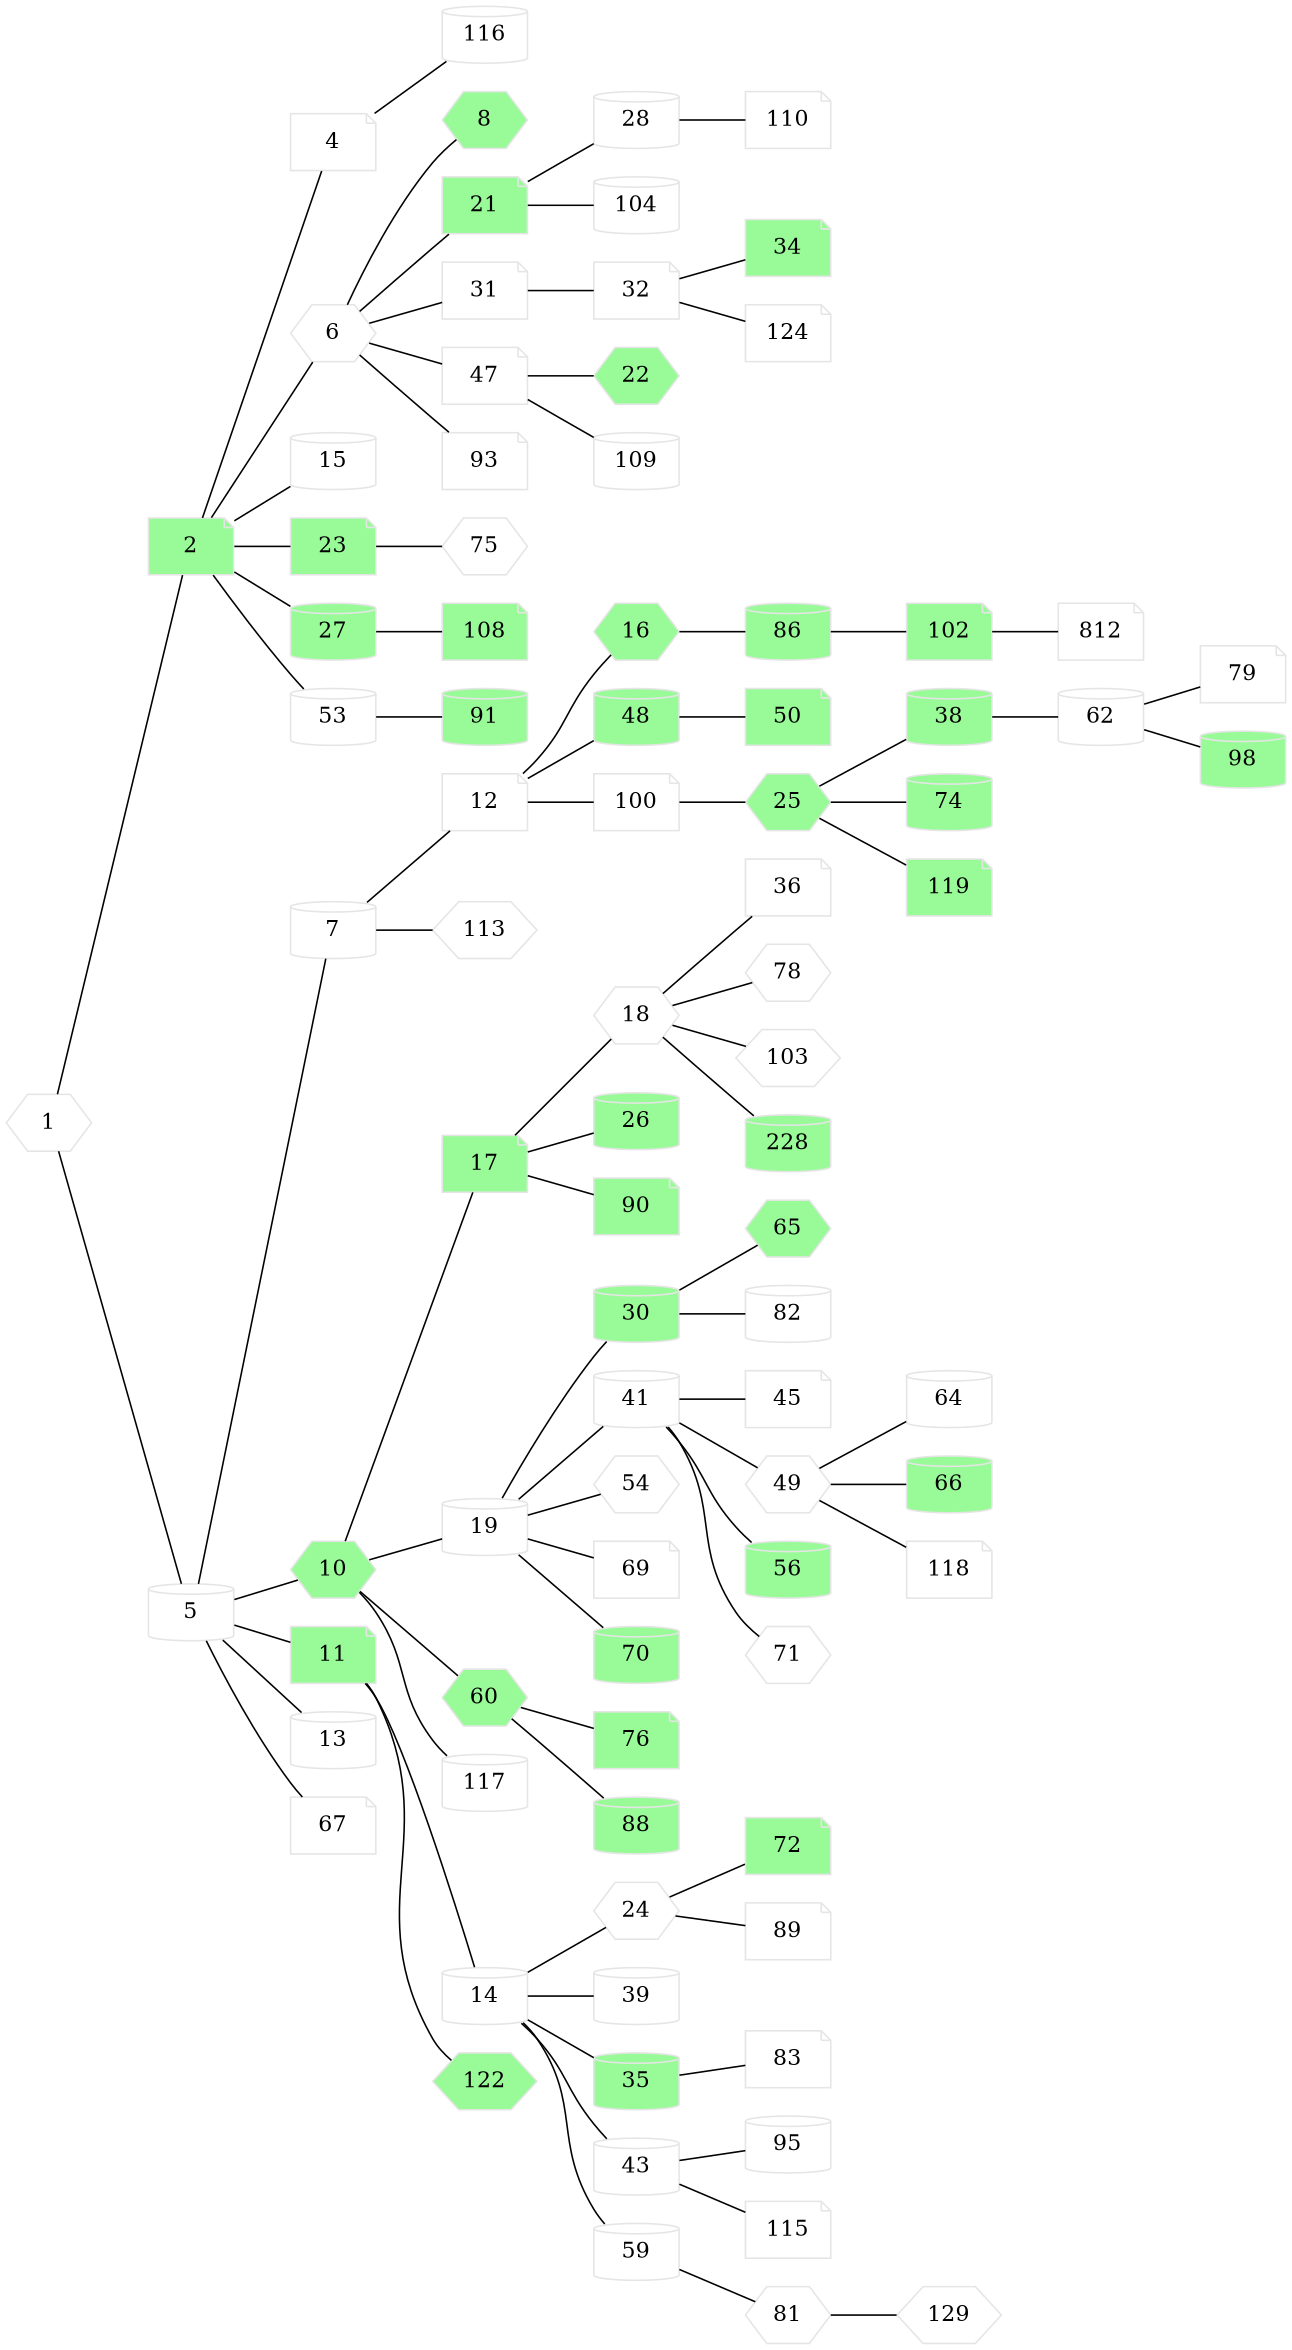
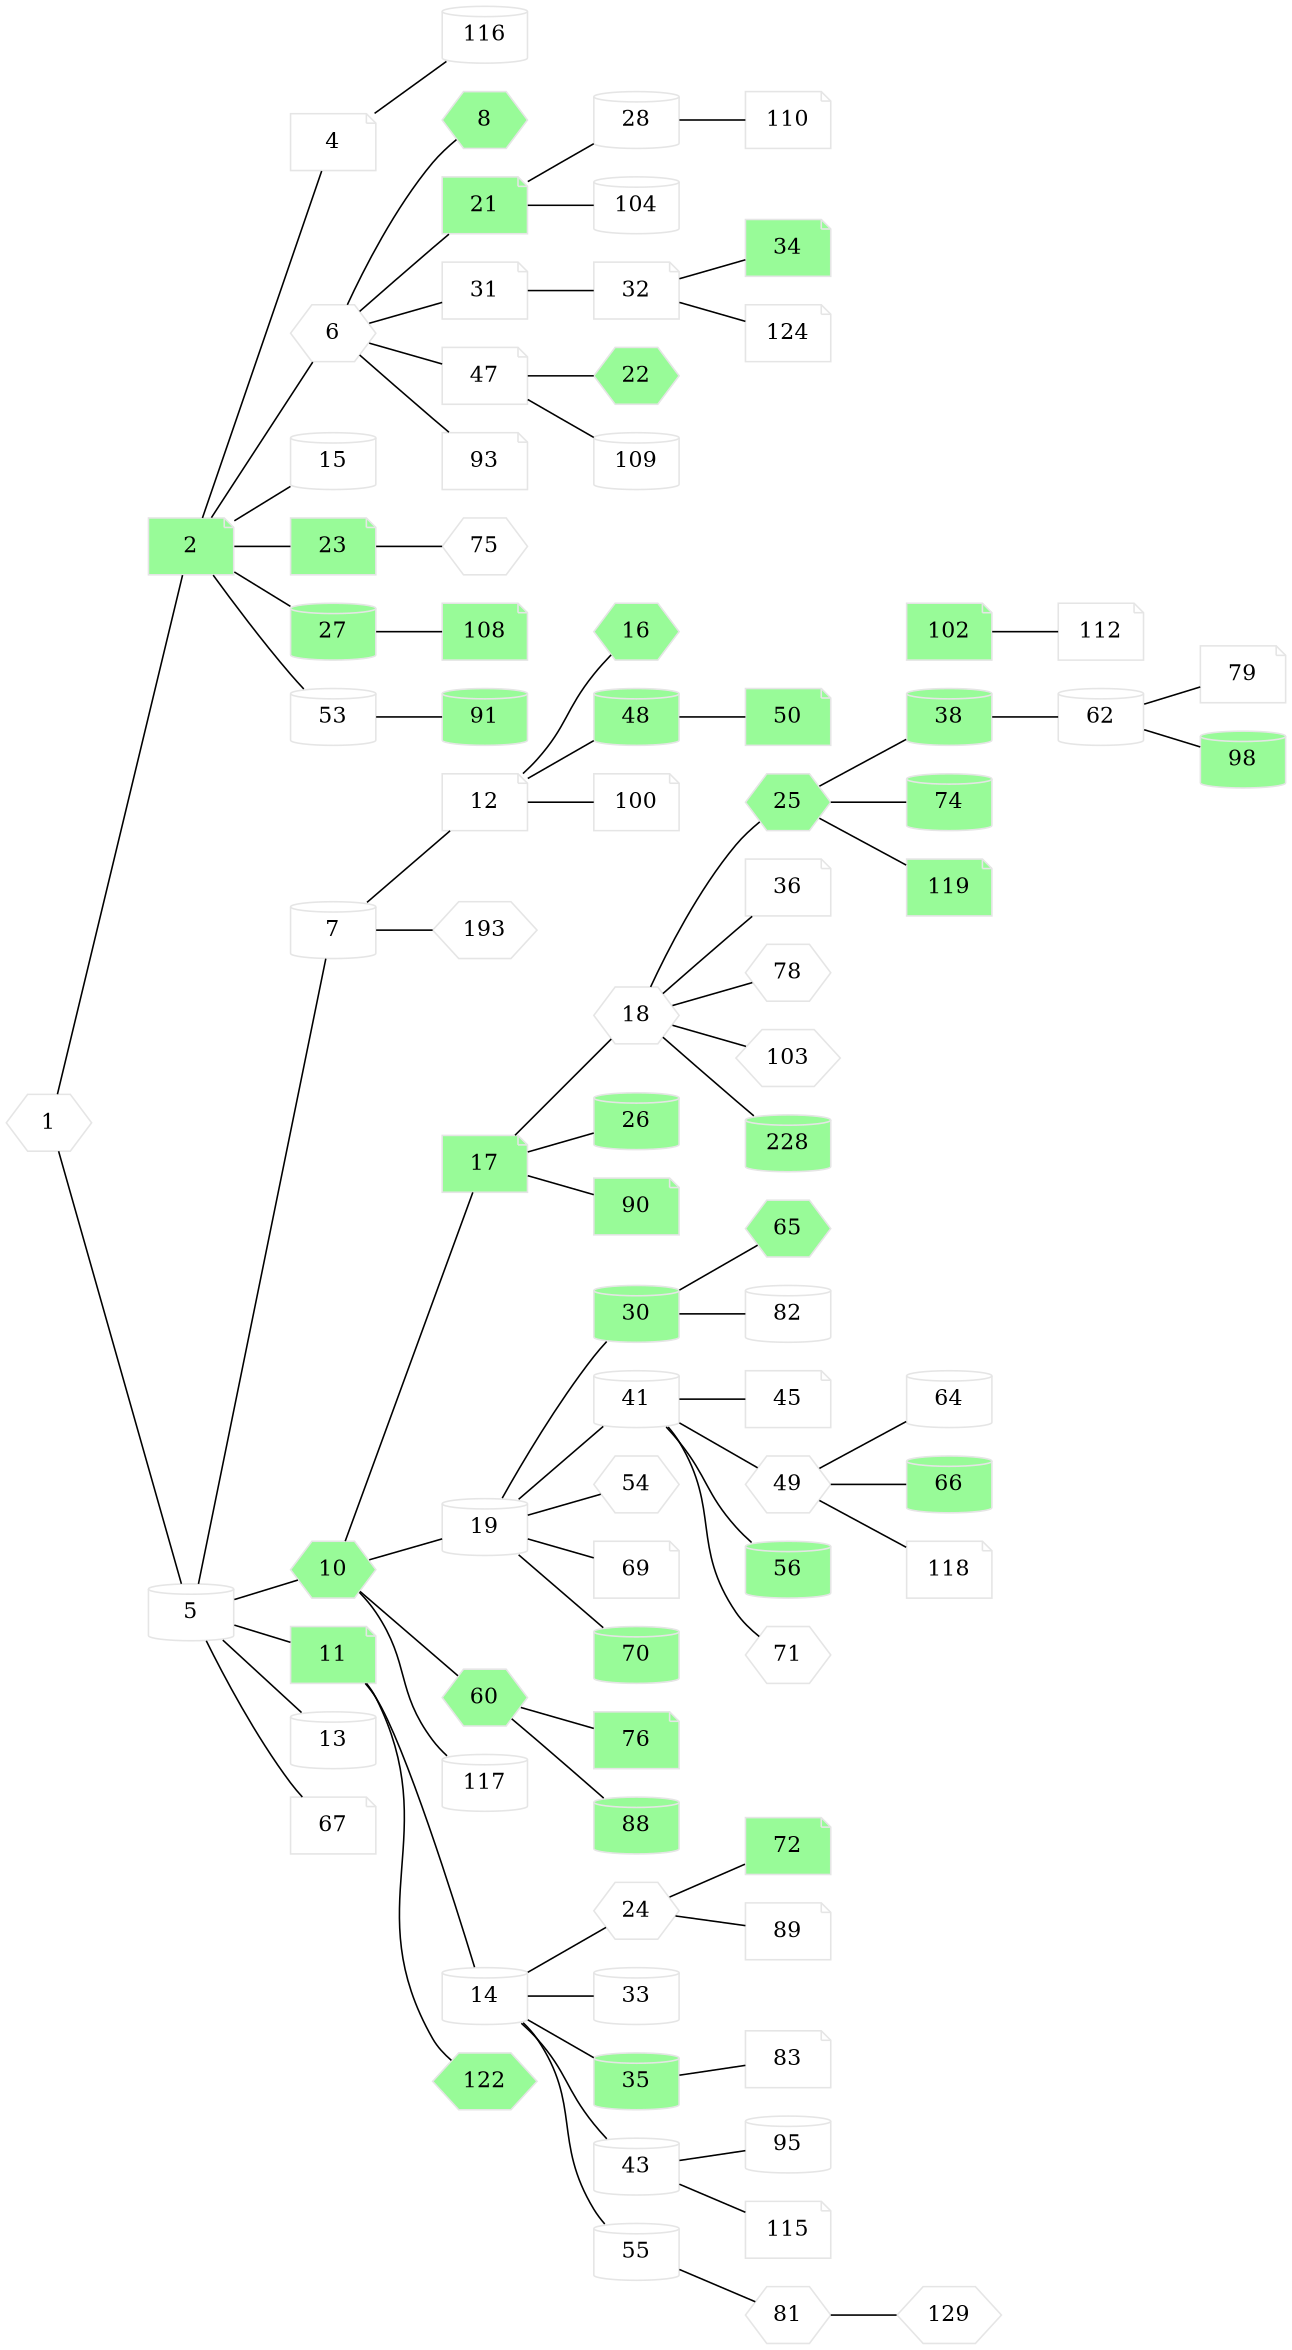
node "86": removed
node "812": label "812" -> "112"
edge "100" -- "25": now "18" -- "25"
node "113": label "113" -> "193"
node "39": label "39" -> "33"
node "59": label "59" -> "55"
